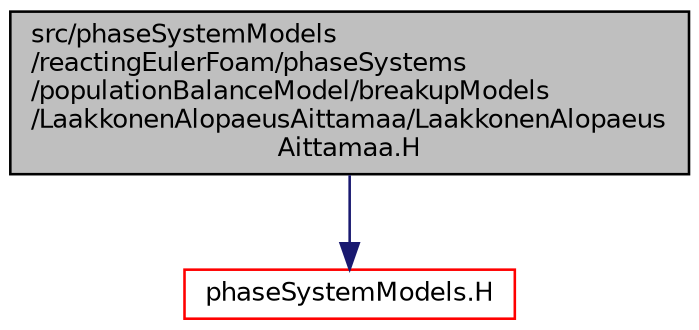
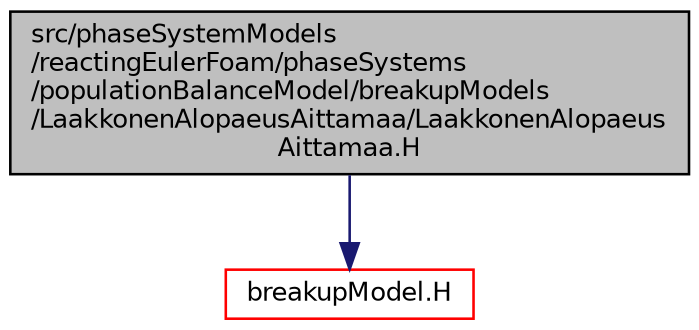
node "phaseSystemModels.H": label "phaseSystemModels.H" -> "breakupModel.H"
